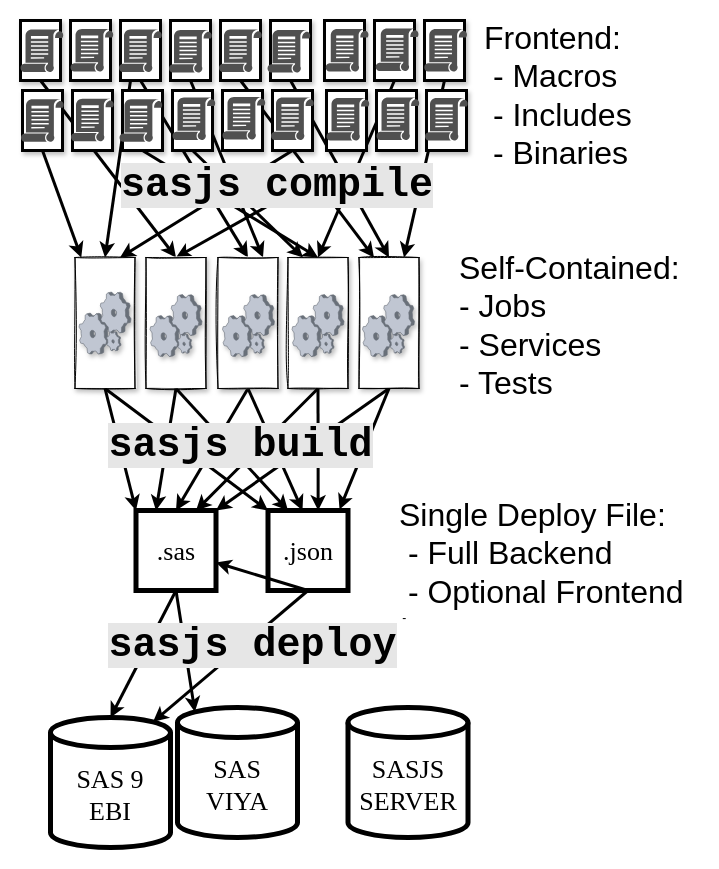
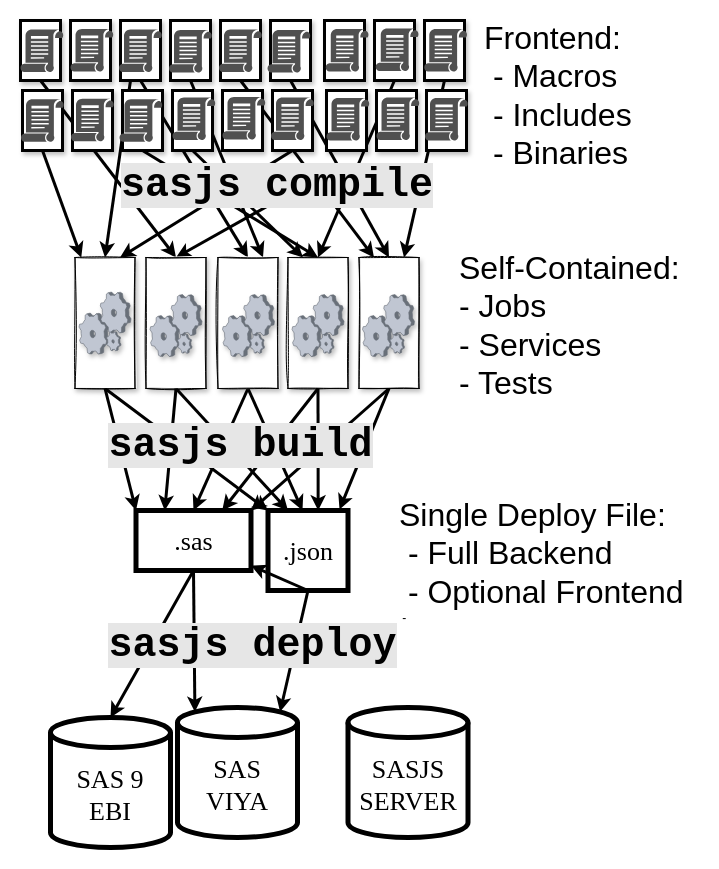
node ".sas": size 80x80 -> 115x60
edge ".json" -> "SAS 9 EBI": removed
edge ".json" -> "SAS VIYA": added
